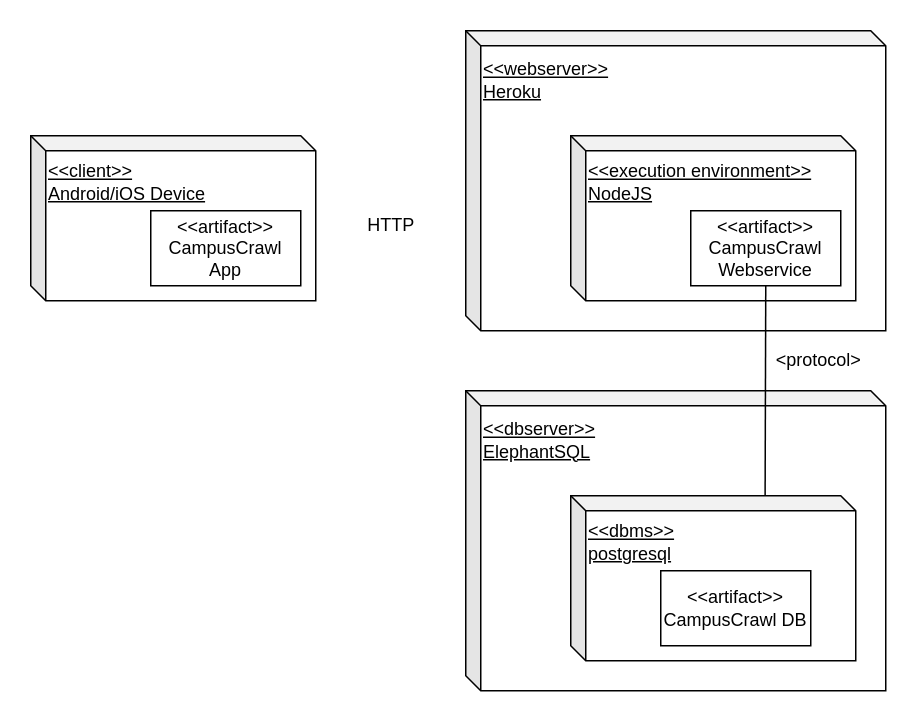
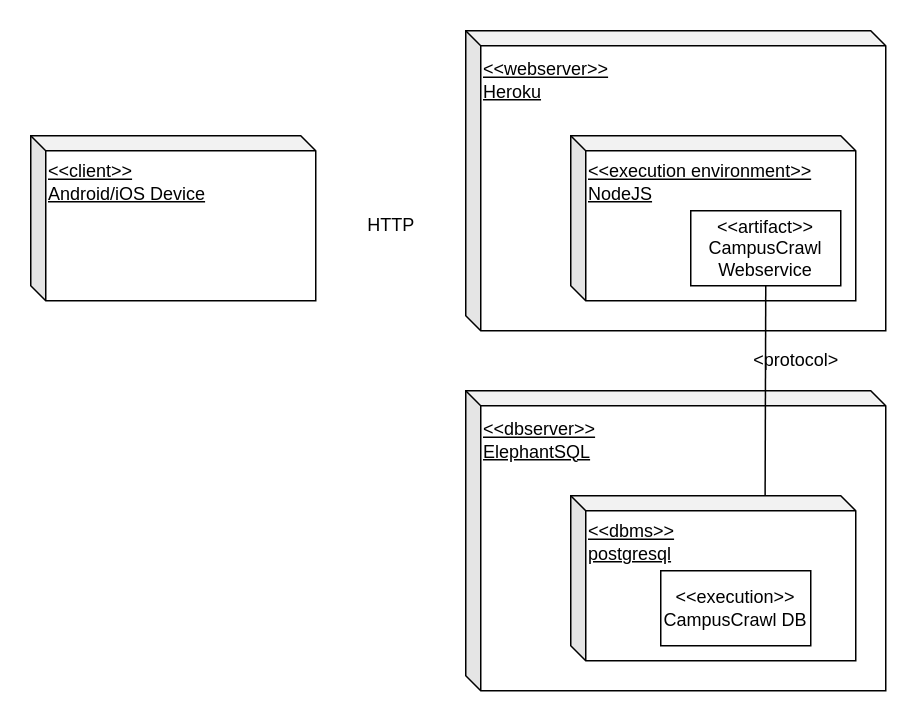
node "<<artifact>> CampusCrawl App": removed
node "<protocol>": moved (818, 361) -> (796, 361)
node "<<artifact>> CampusCrawl DB": label "<<artifact>> CampusCrawl DB" -> "<<execution>> CampusCrawl DB"
